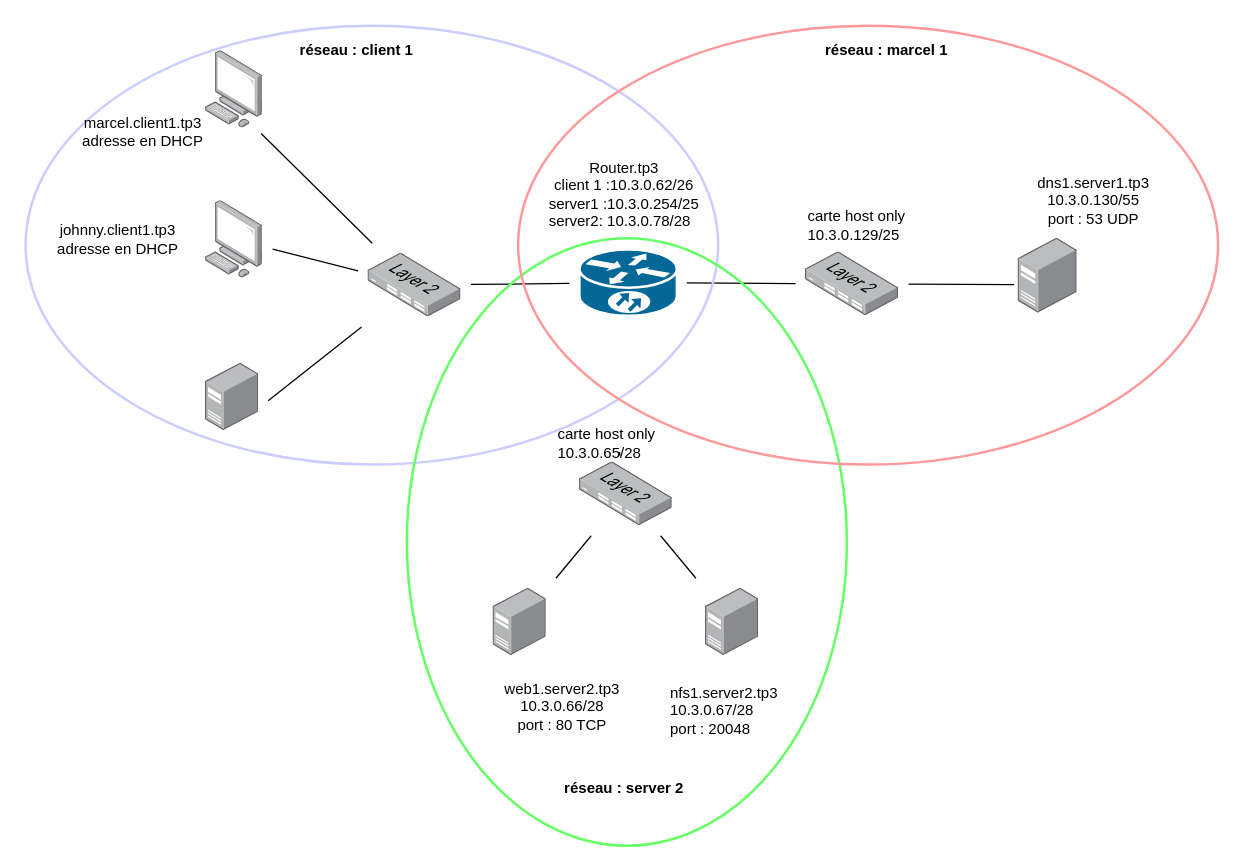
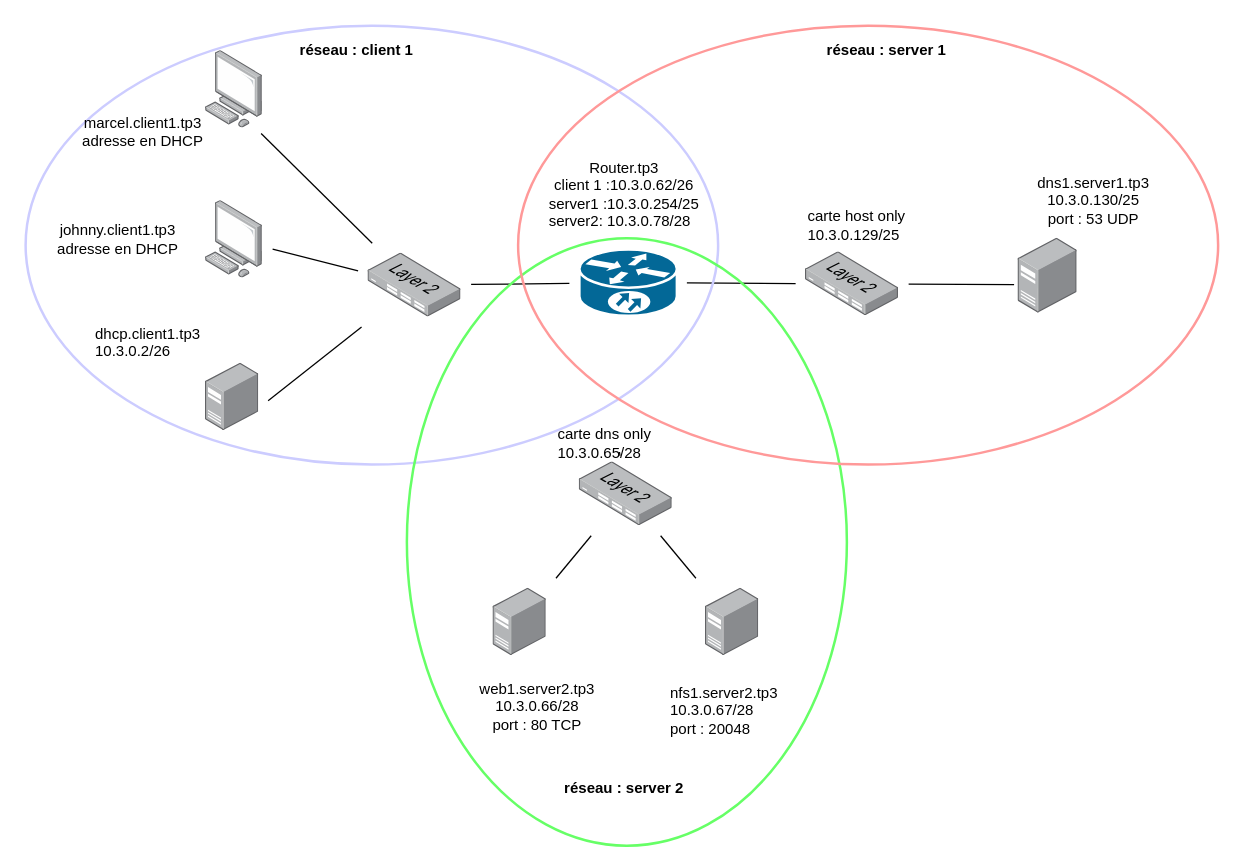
node "réseau : marcel 1": label "réseau : marcel 1" -> "réseau : server 1"
node "dns1.server1.tp3 10.3.0.130/55 port : 53 UDP": label "dns1.server1.tp3 10.3.0.130/55 port : 53 UDP" -> "dns1.server1.tp3 10.3.0.130/25 port : 53 UDP"
node "dhcp.client1.tp3 10.3.0.2/26": added
node "carte host only 10.3.0.65/28": label "carte host only 10.3.0.65/28" -> "carte dns only 10.3.0.65/28"
node "web1.server2.tp3 10.3.0.66/28 port : 80 TCP": moved (562, 707) -> (537, 707)
